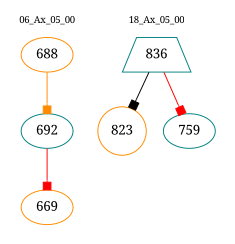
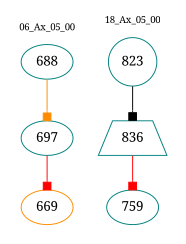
node "688": color darkorange -> teal
edge "836" -> "823": reversed
node "692": label "692" -> "697"
node "823": color darkorange -> teal
